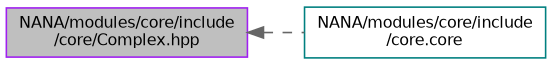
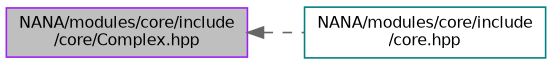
node "NANA/modules/core/include /core.core": label "NANA/modules/core/include /core.core" -> "NANA/modules/core/include /core.hpp"
